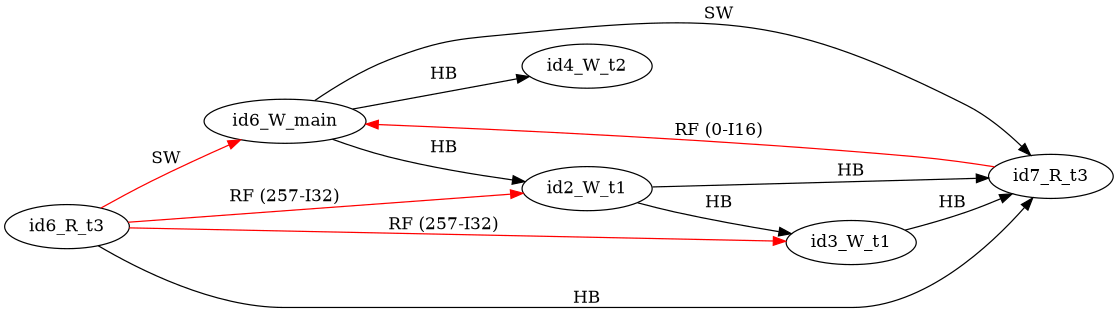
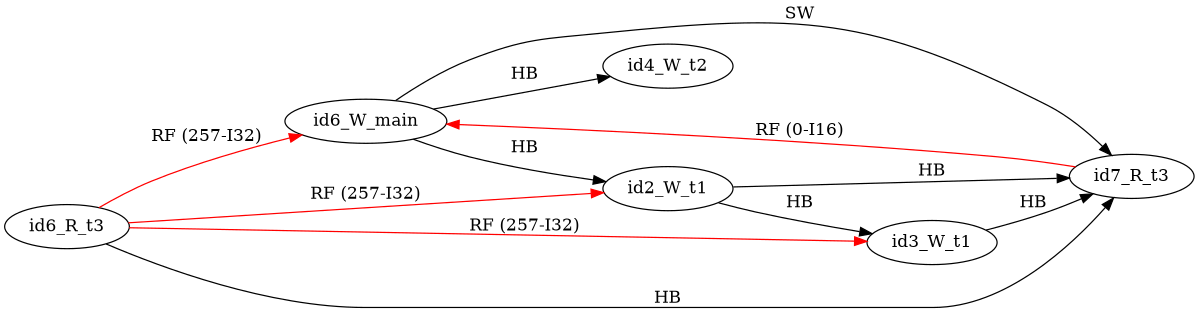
edge "id6_R_t3" -> "id6_W_main": label "SW" -> "RF (257-I32)"
